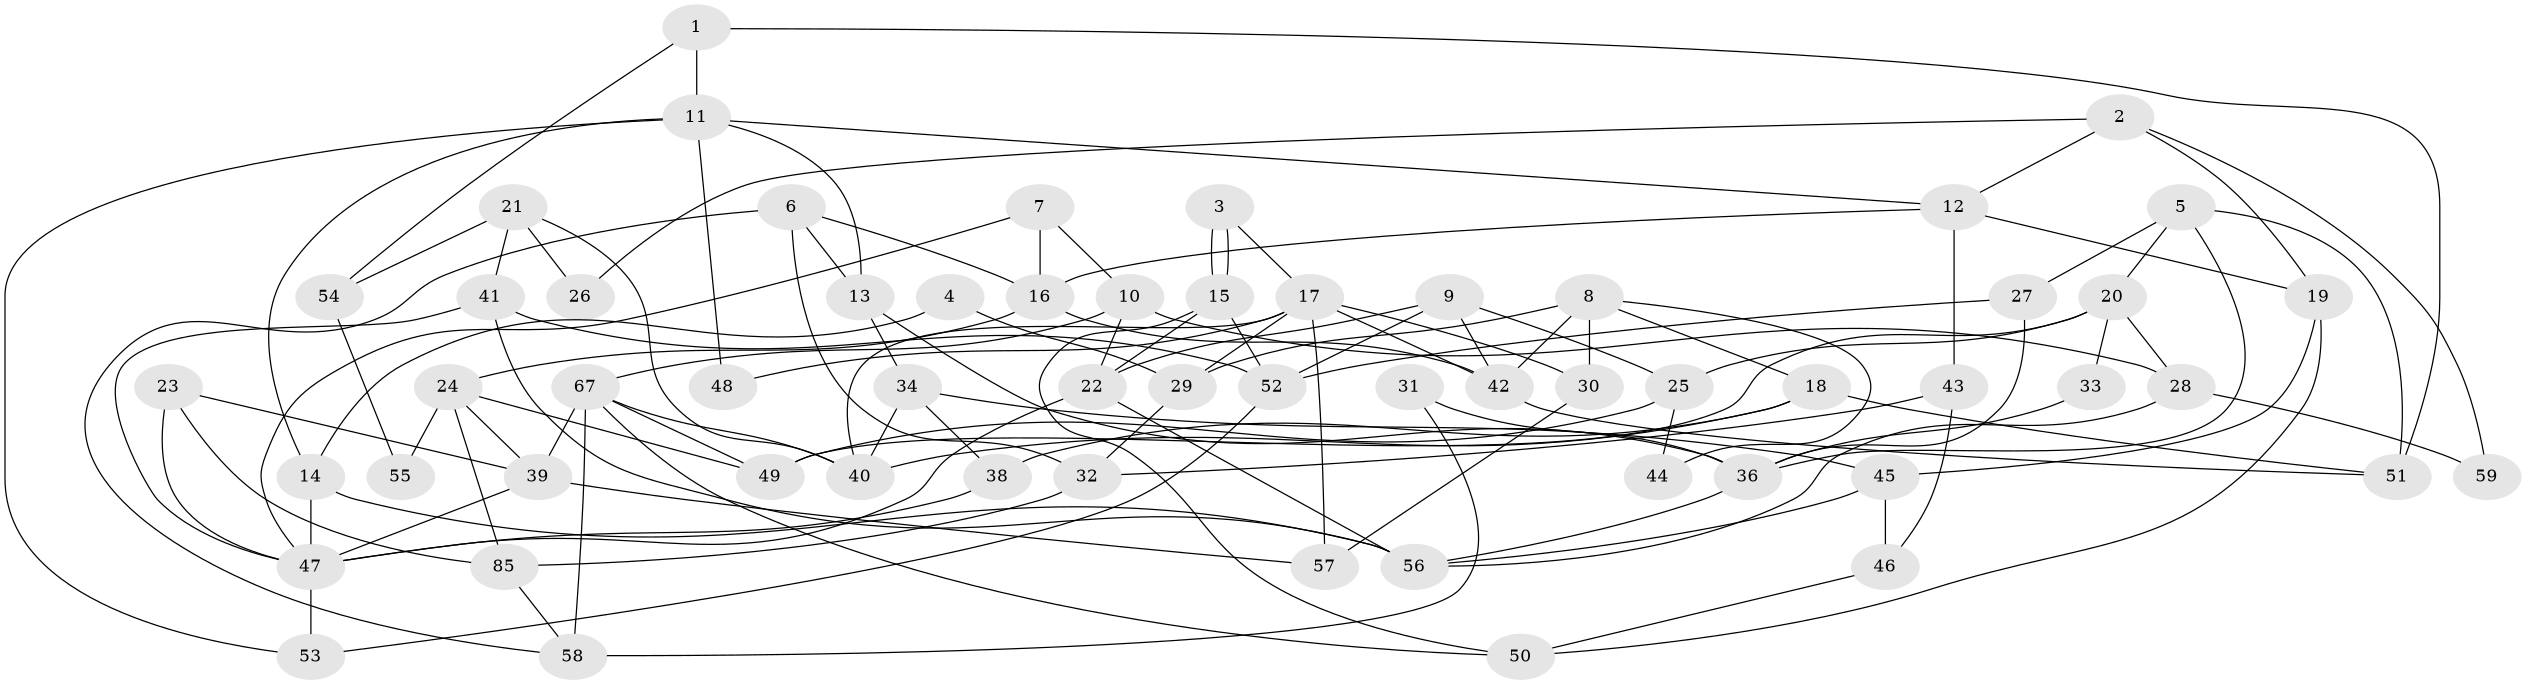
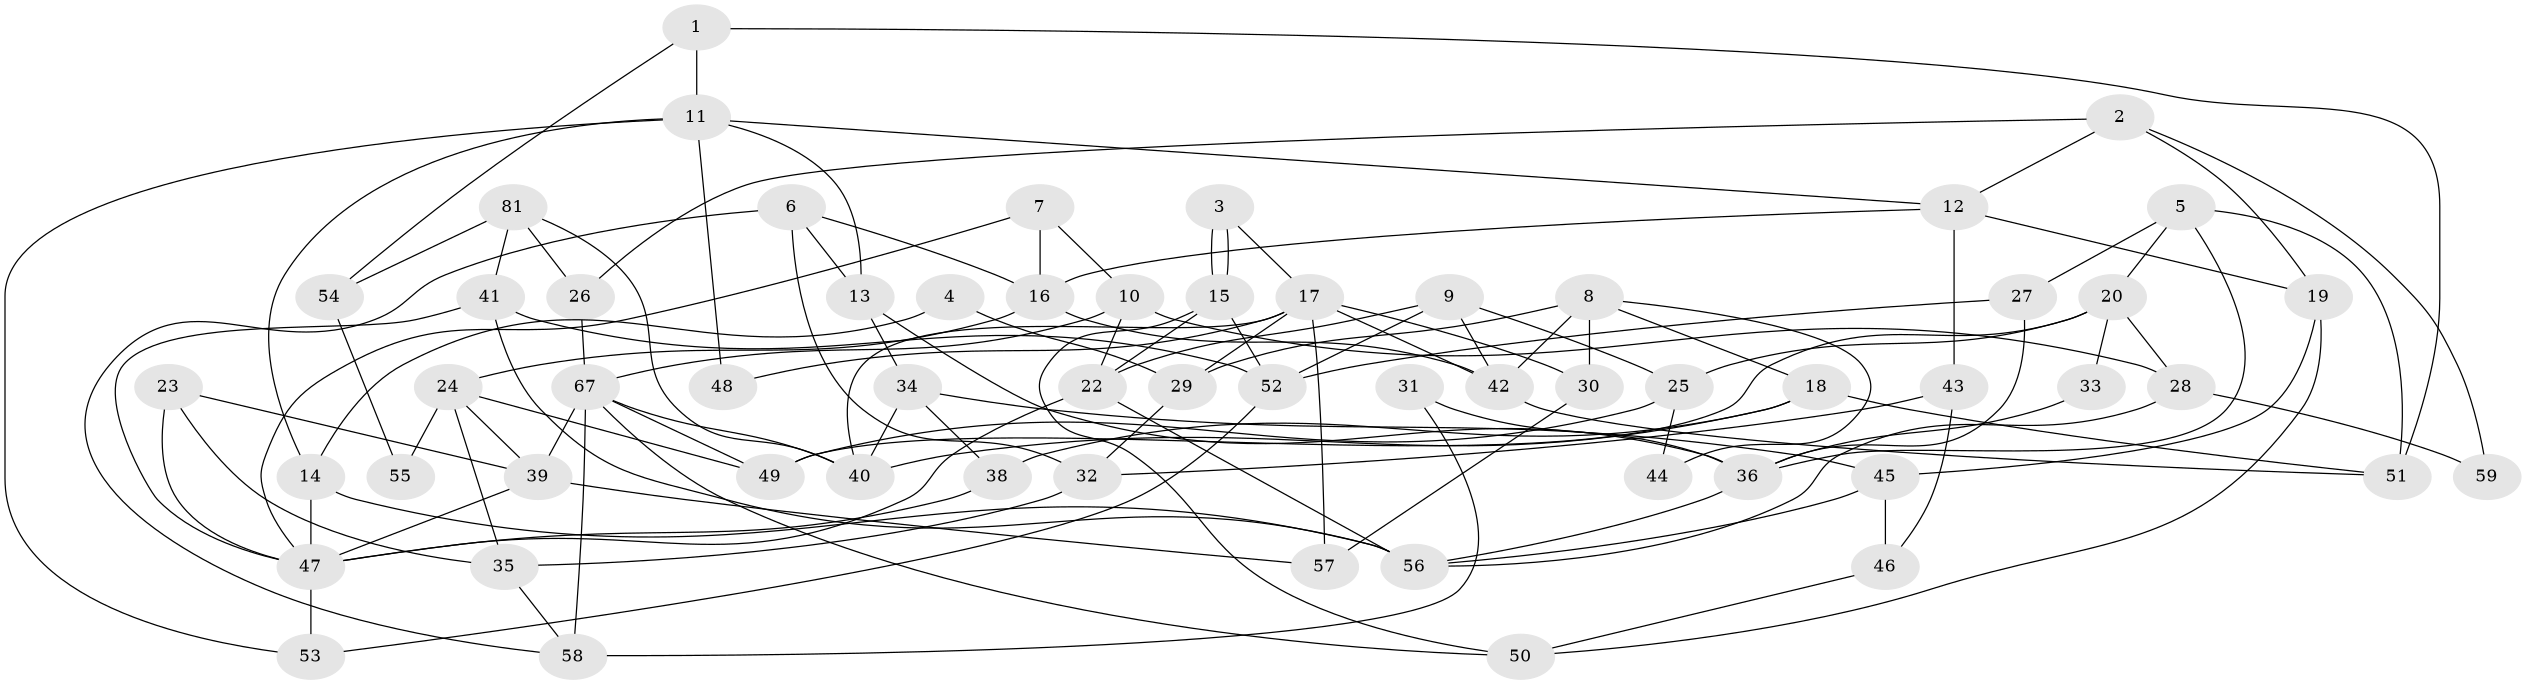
node "21": label "21" -> "81"
edge "26" -- "67": added
node "85": label "85" -> "35"
